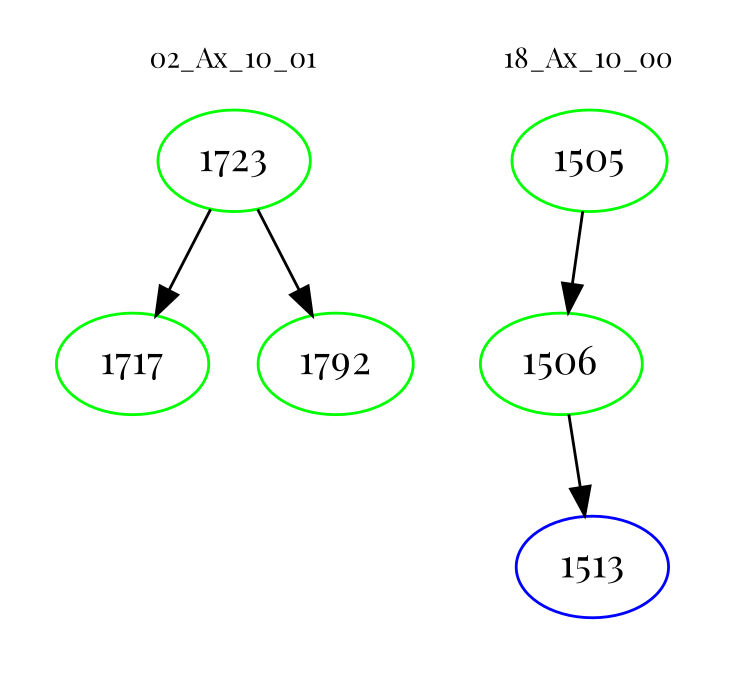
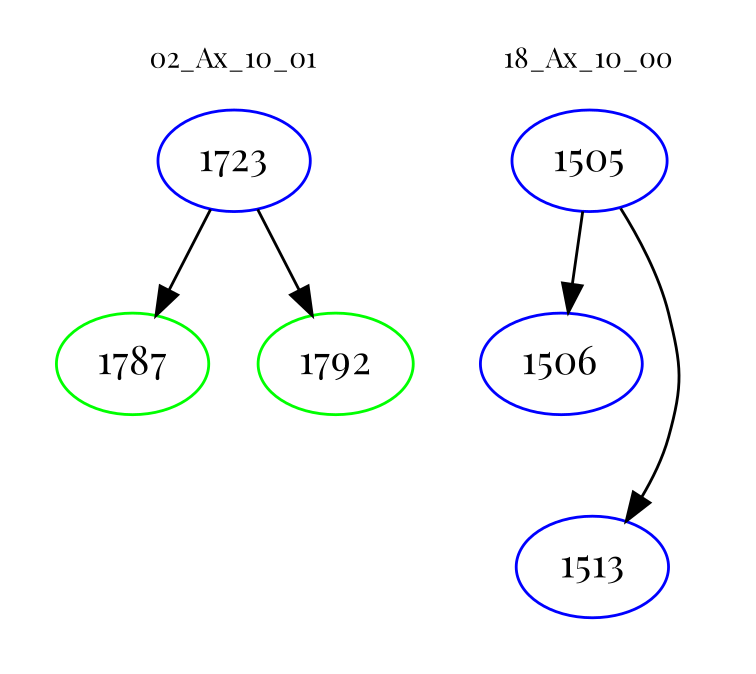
node "1723": color green -> blue
node "1505": color green -> blue
node "1717": label "1717" -> "1787"
node "1506": color green -> blue
edge "1506" -> "1513": now "1505" -> "1513"
